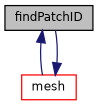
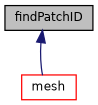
edge "findPatchID" -> "mesh": removed
